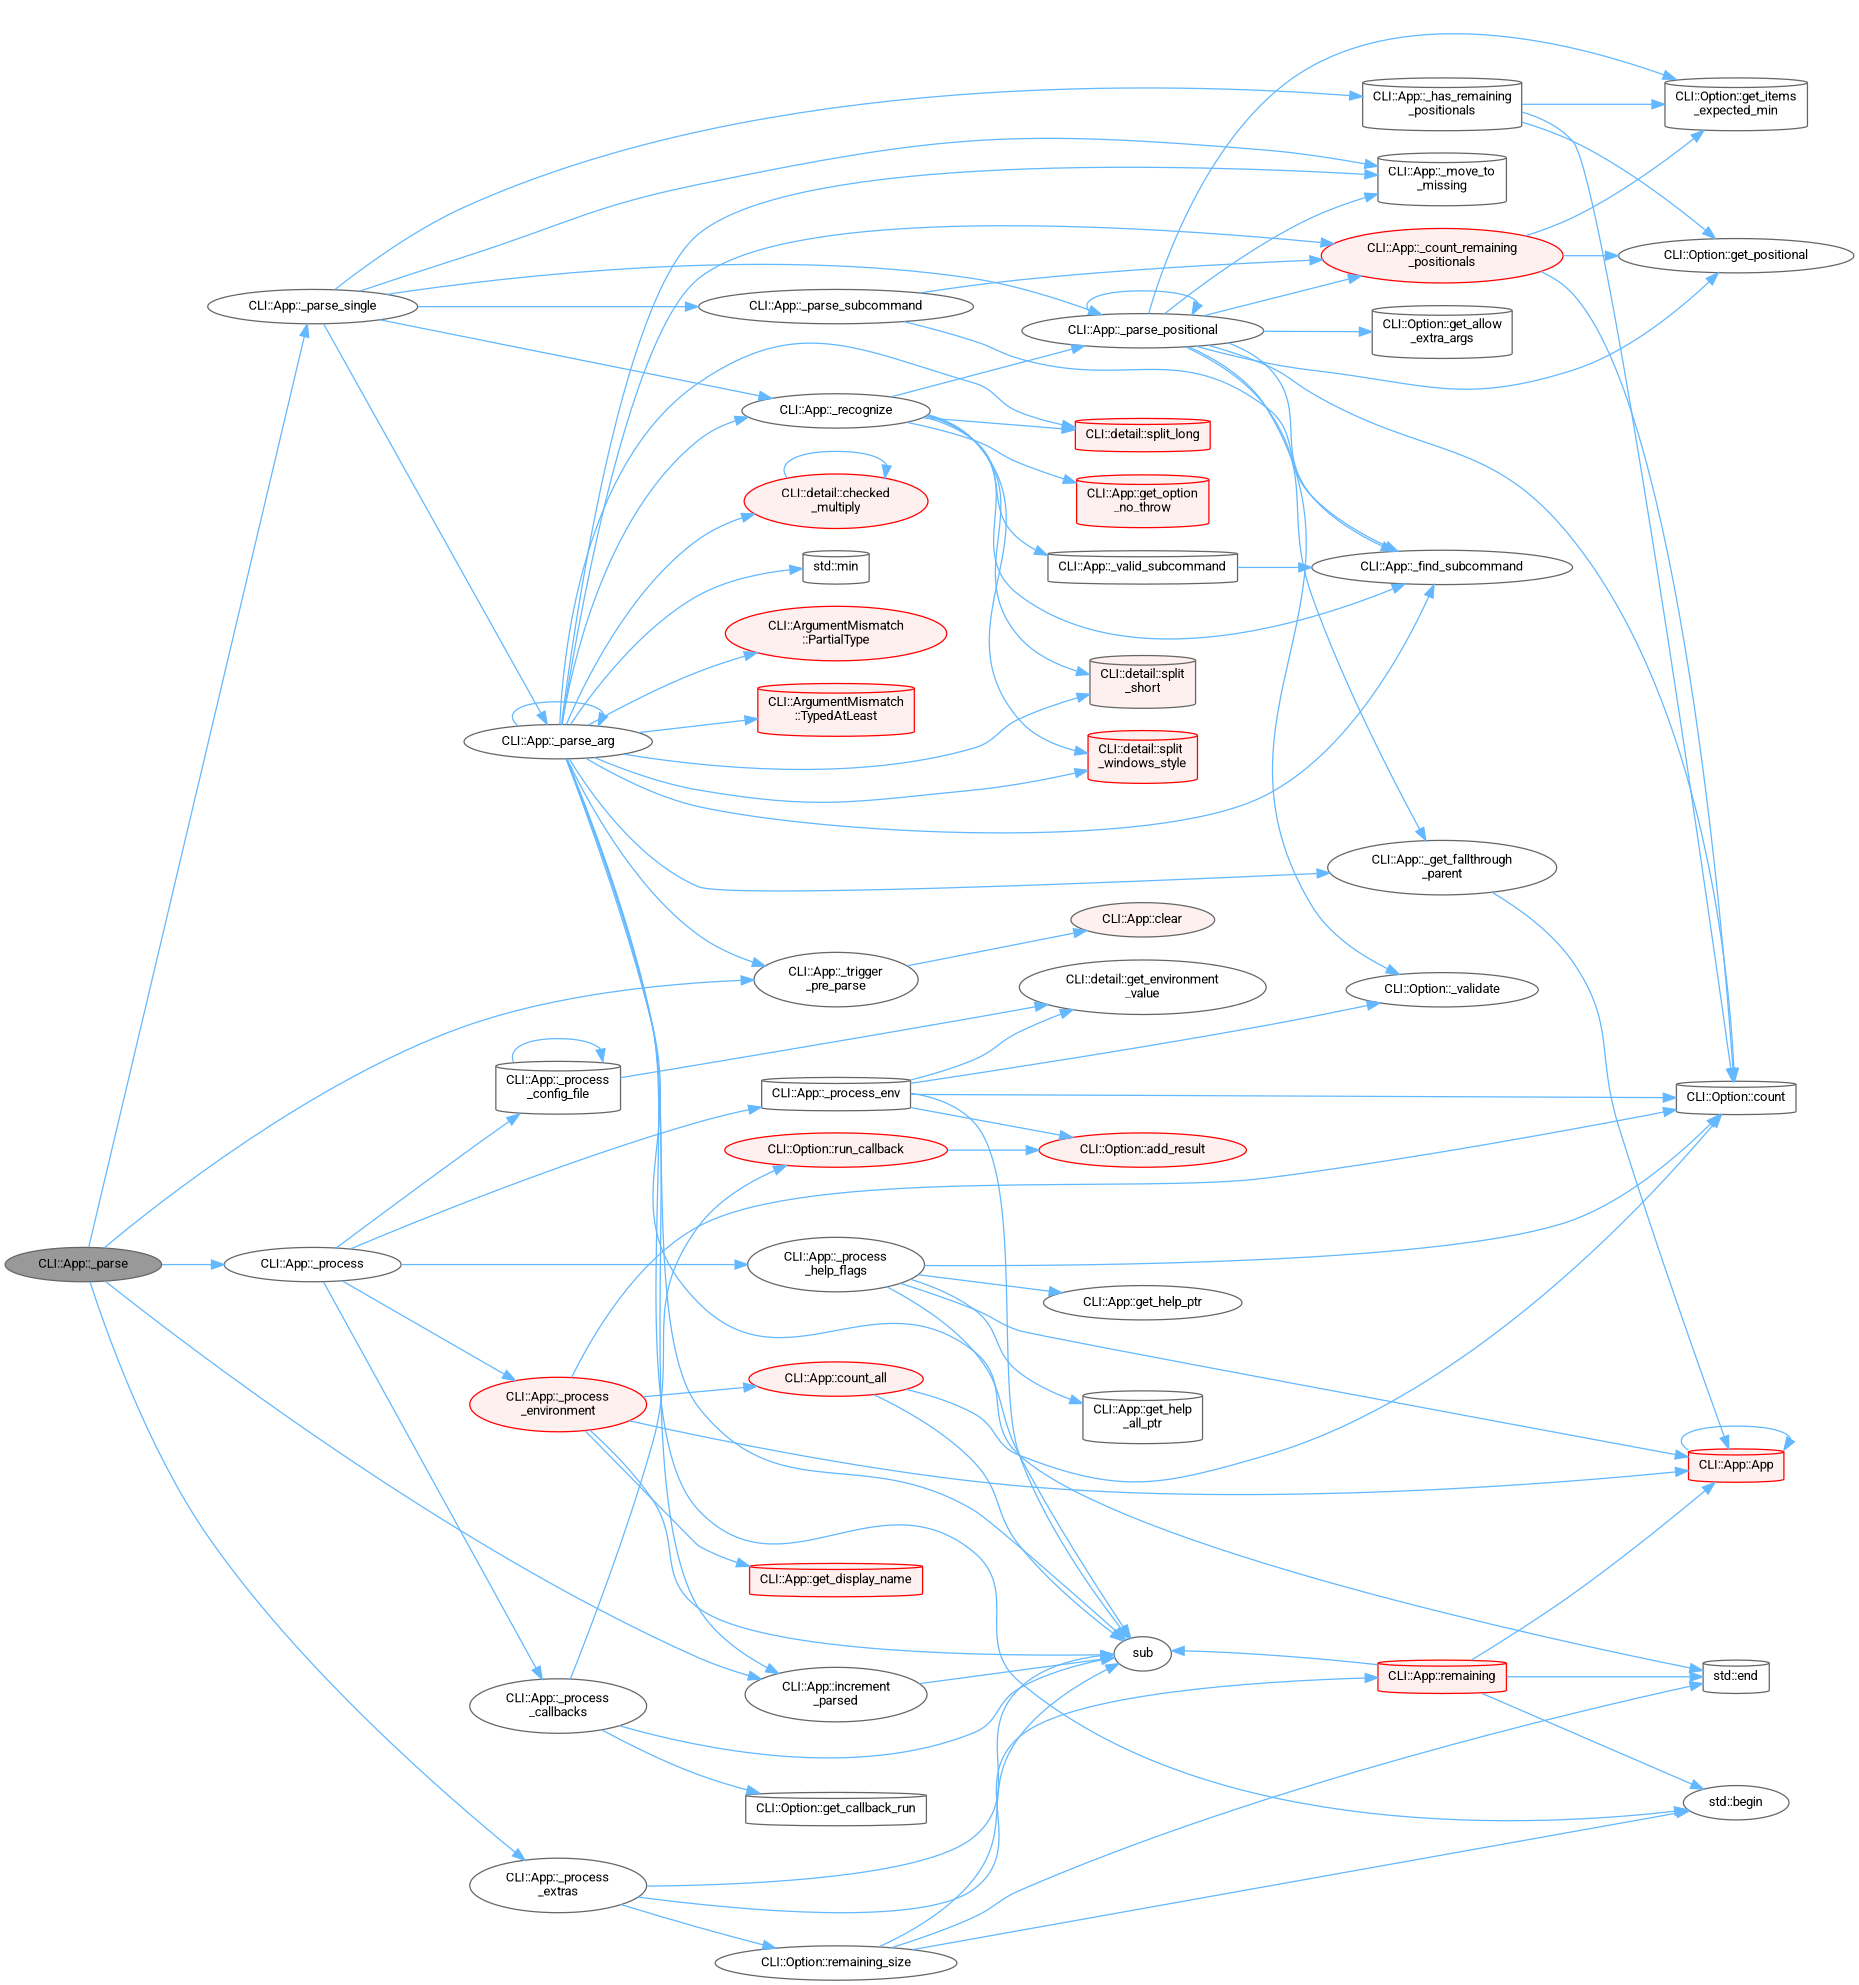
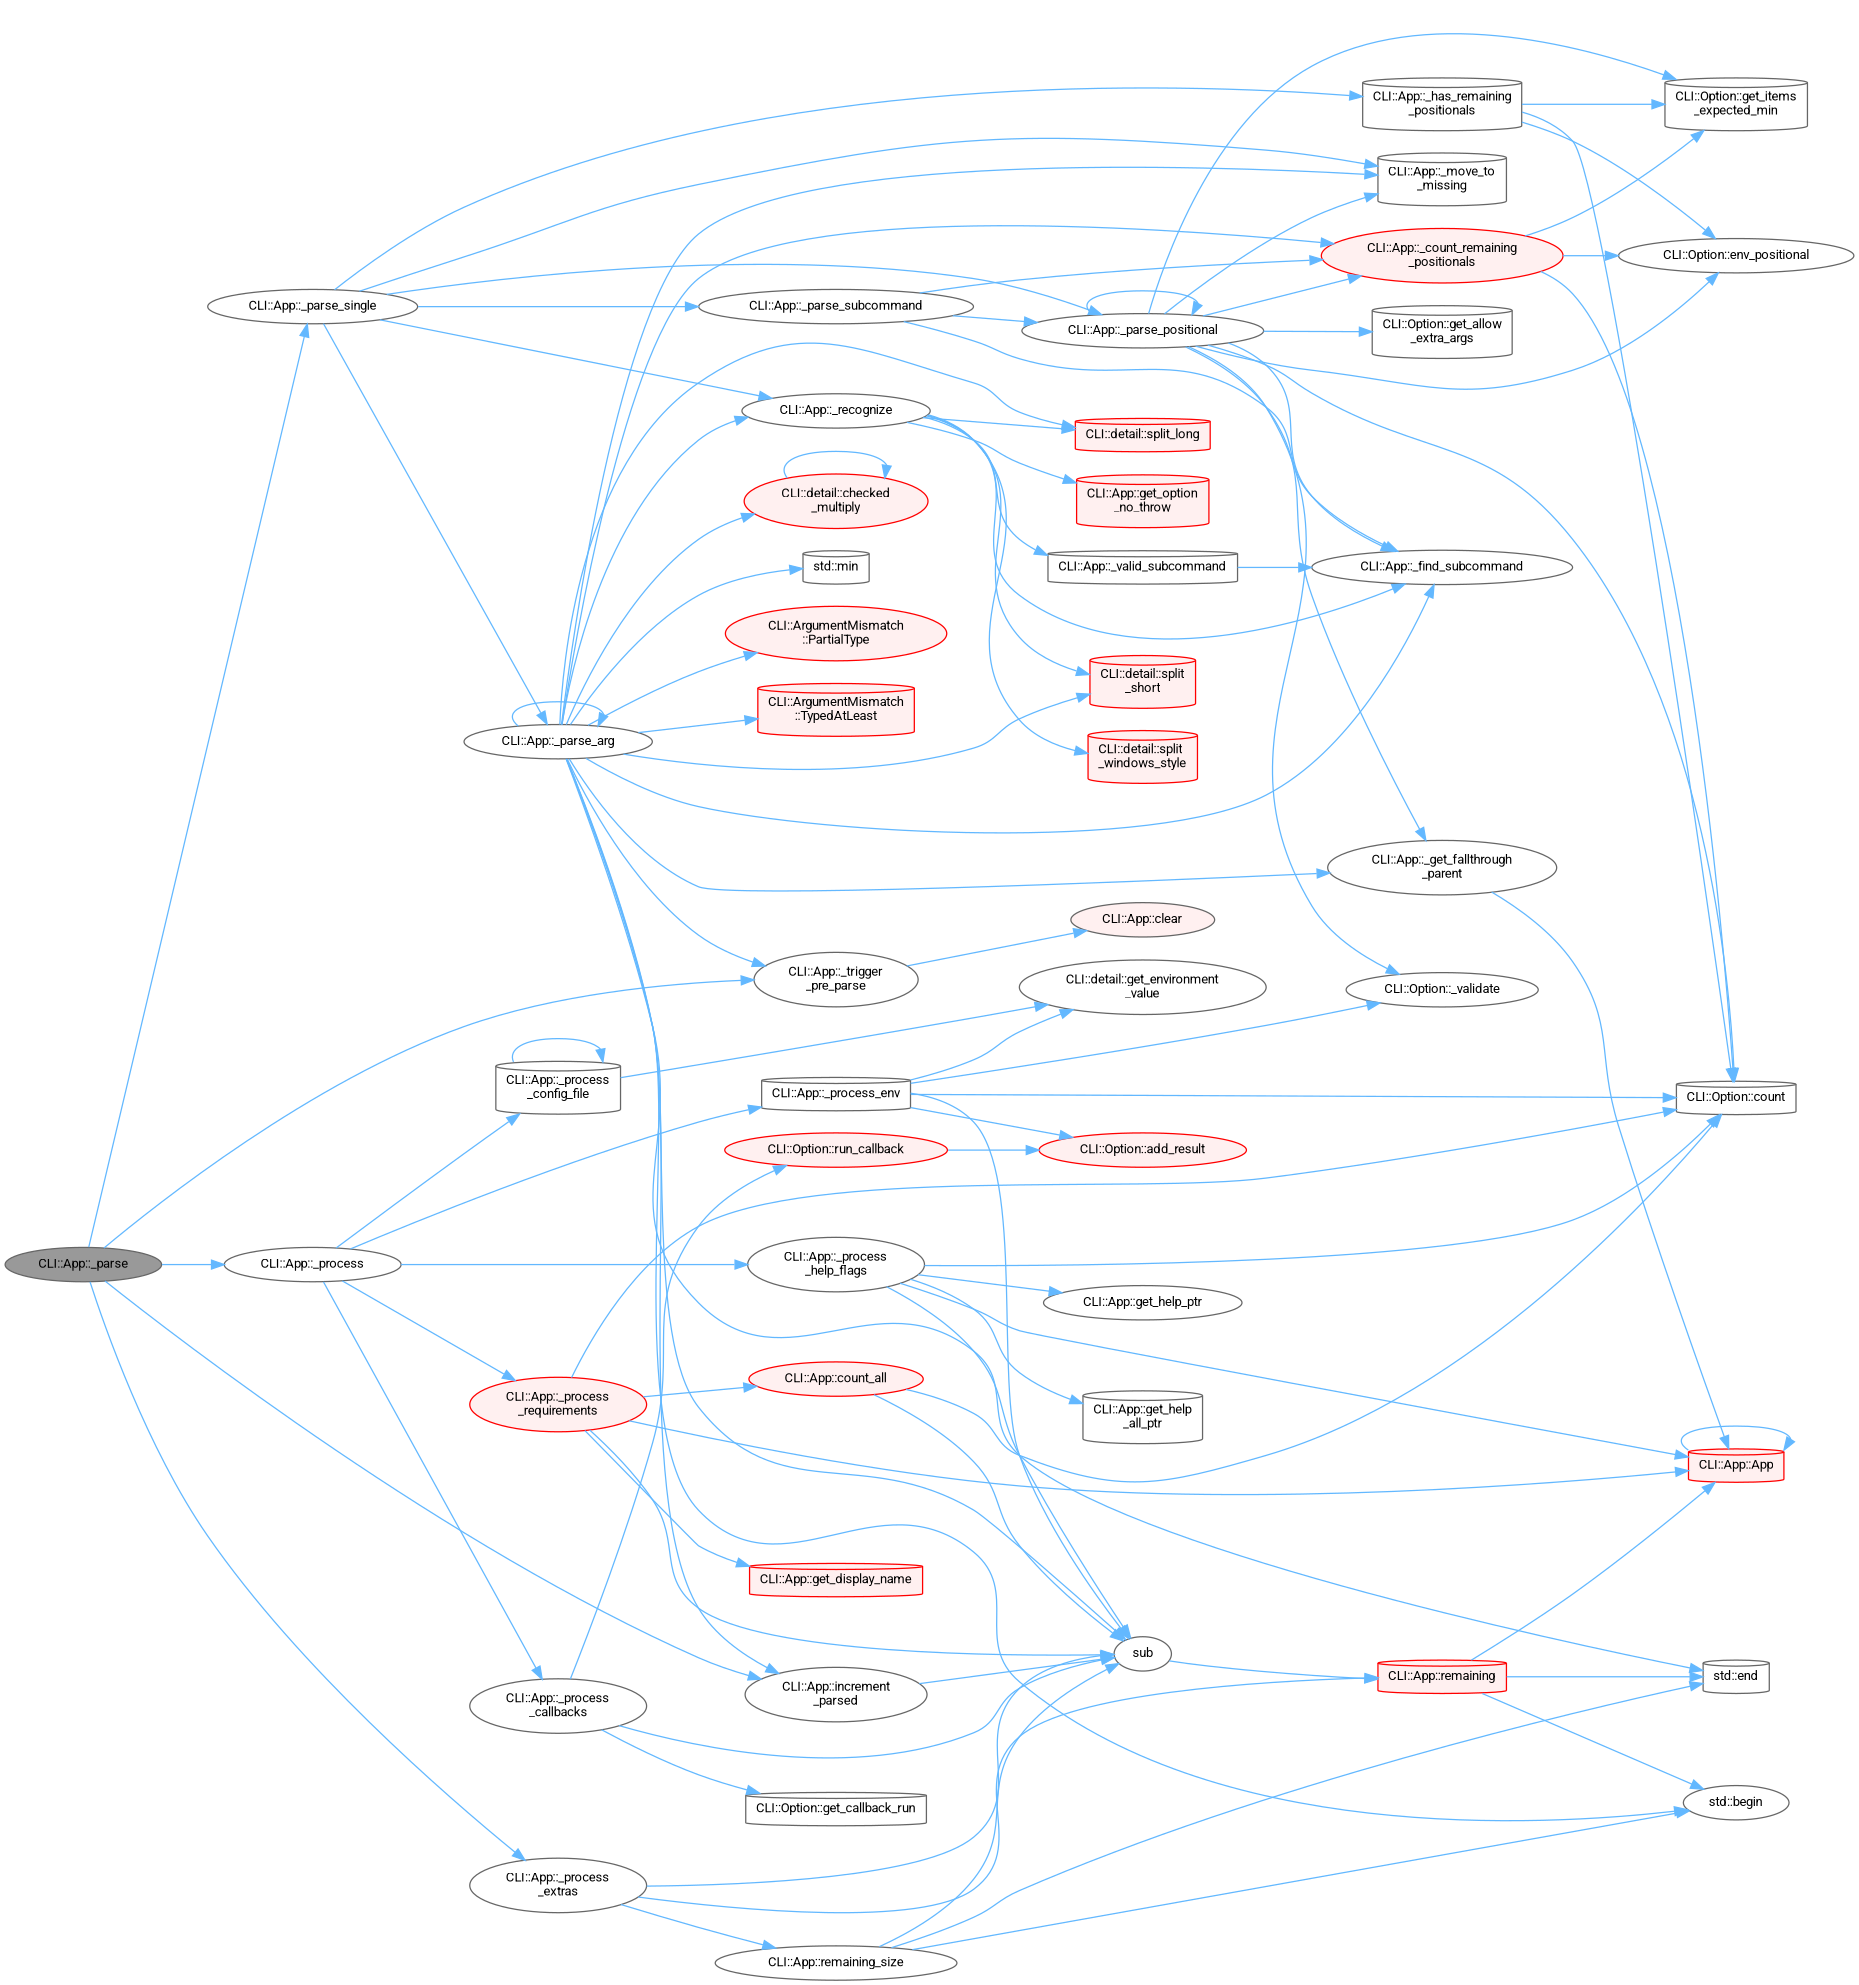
node "CLI::Option::get_positional": label "CLI::Option::get_positional" -> "CLI::Option::env_positional"
edge "CLI::App::_recognize" -> "CLI::App::_parse_positional": now "CLI::App::_parse_subcommand" -> "CLI::App::_parse_positional"
node "CLI::detail::split _short": color grey40 -> red
edge "CLI::App::_parse_arg" -> "CLI::detail::split _windows_style": removed
node "CLI::App::_process _environment": label "CLI::App::_process _environment" -> "CLI::App::_process _requirements"
edge "CLI::App::remaining" -> "sub": reversed
node "CLI::Option::remaining_size": label "CLI::Option::remaining_size" -> "CLI::App::remaining_size"
